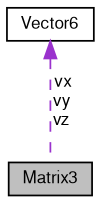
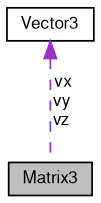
node "Vector6": label "Vector6" -> "Vector3"
